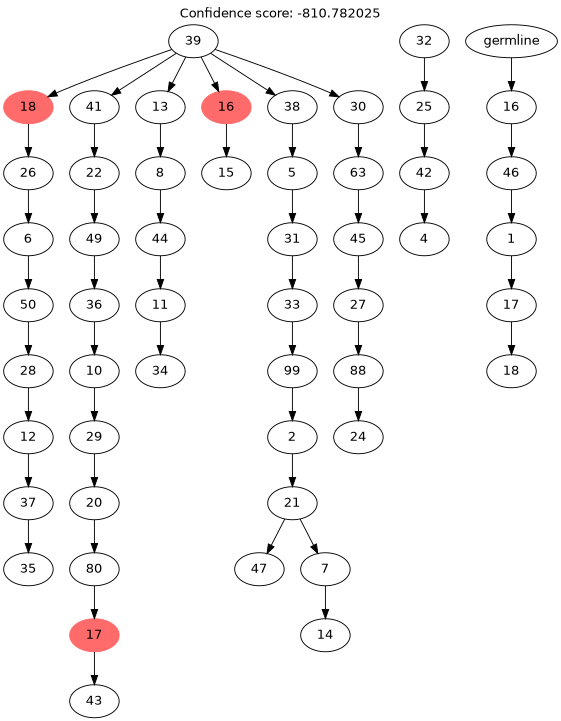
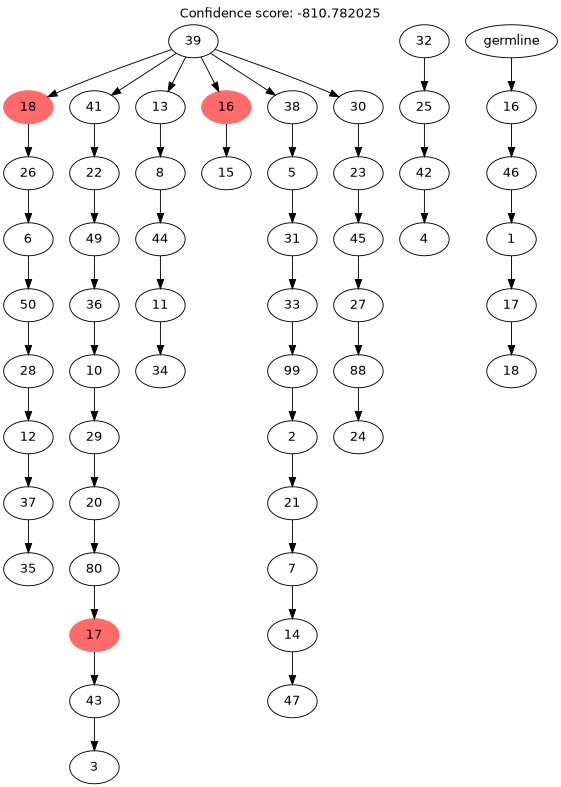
node "63": label "63" -> "23"
edge "21" -> "47": now "14" -> "47"
node "3": added
